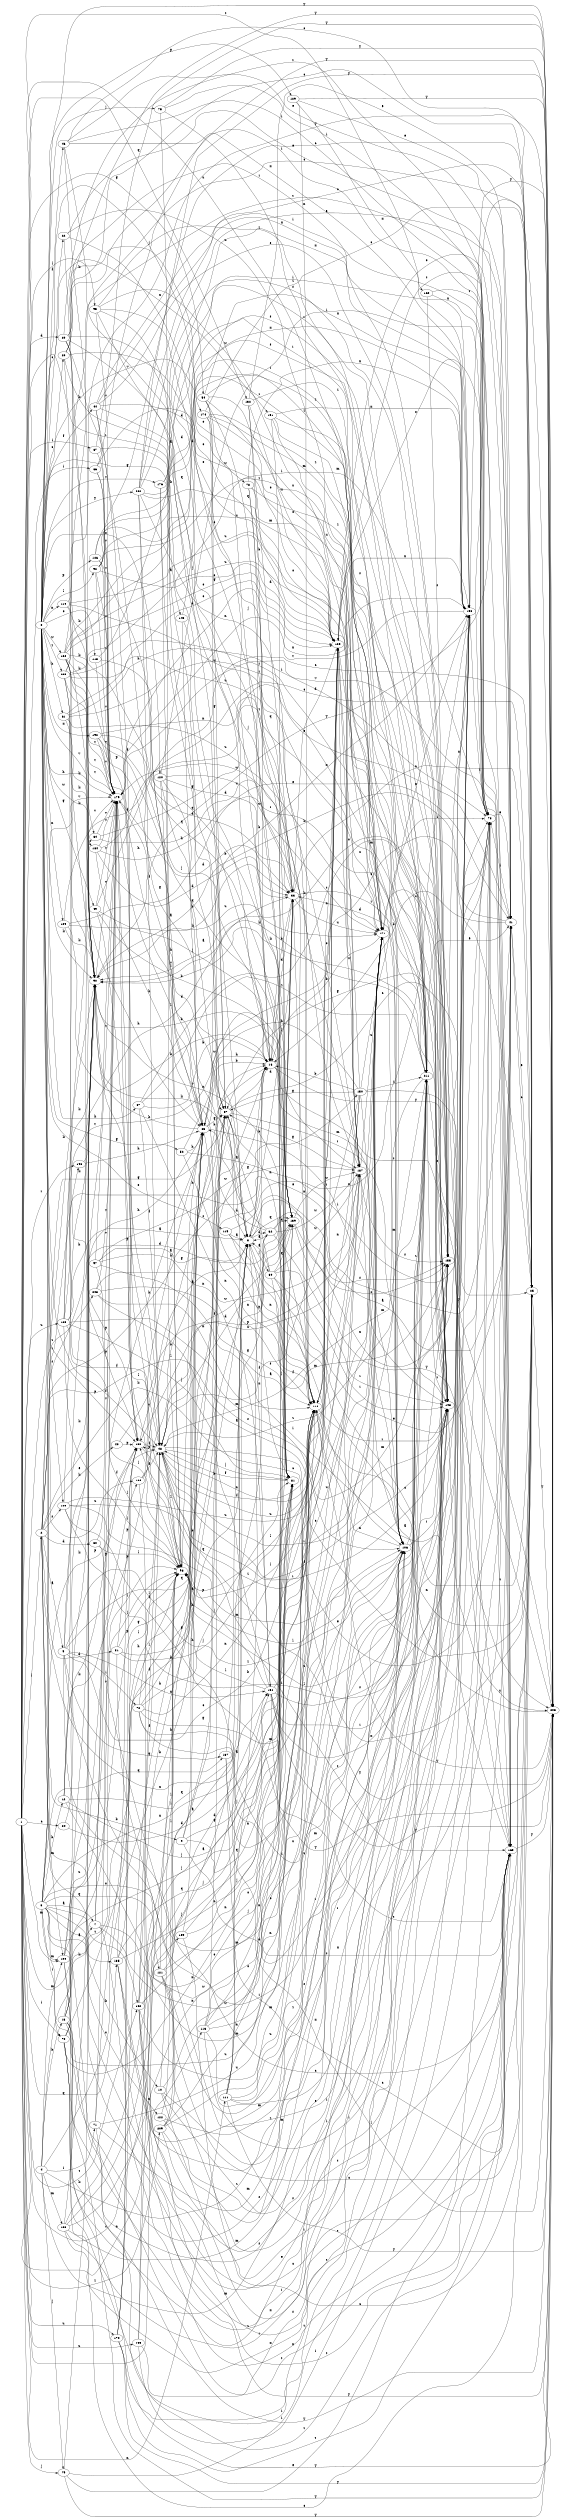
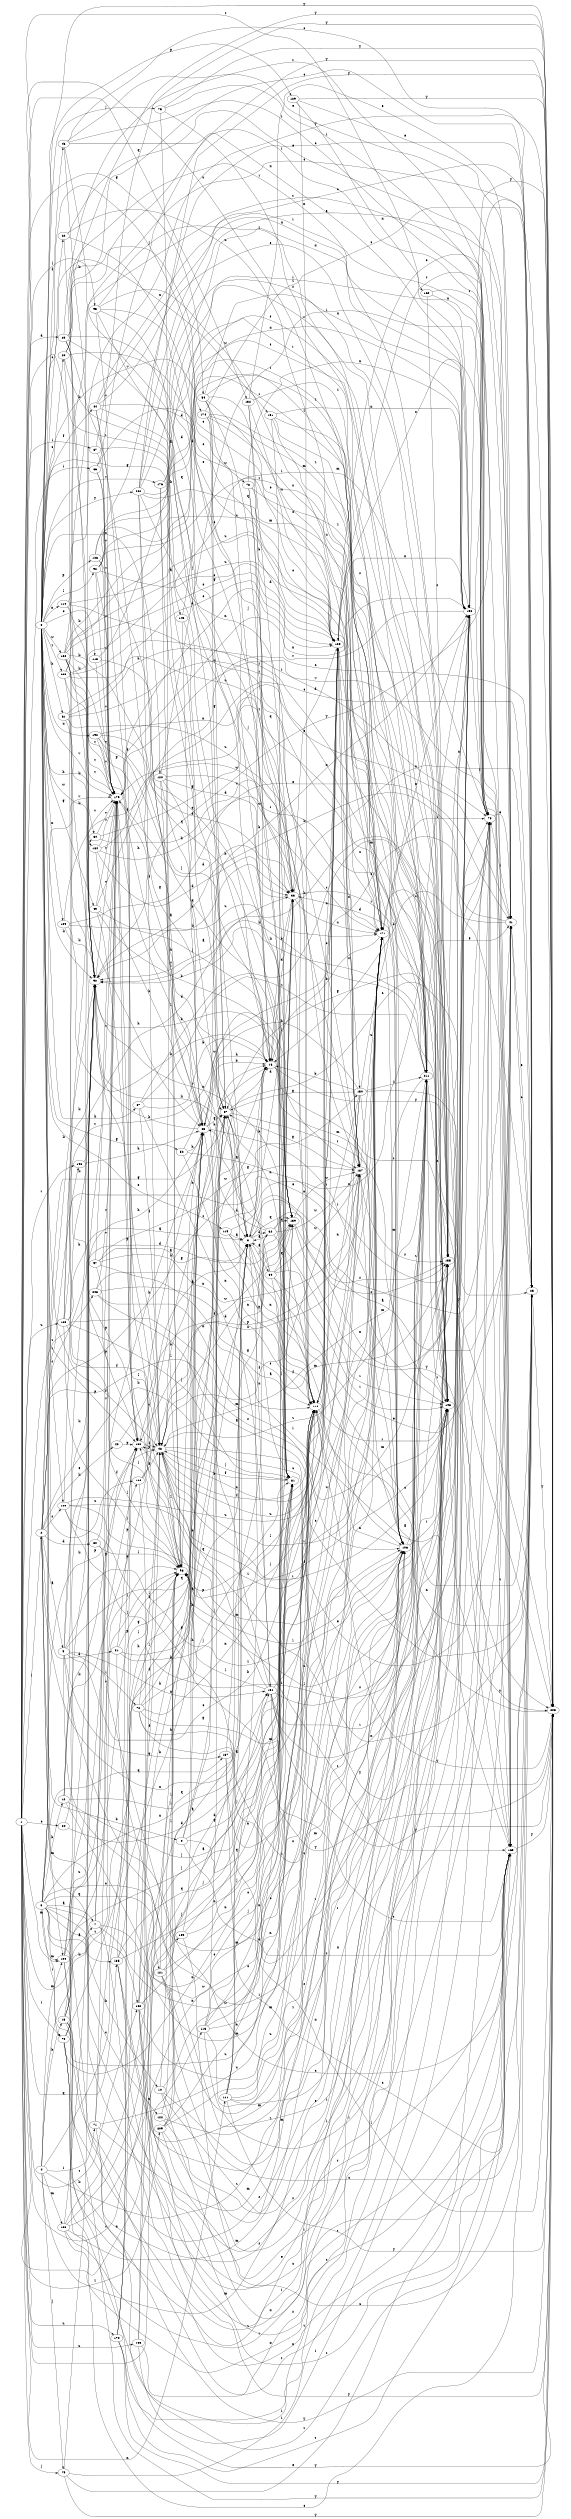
edge "205" -> "90": removed, label "k"
edge "150" -> "123": reversed
